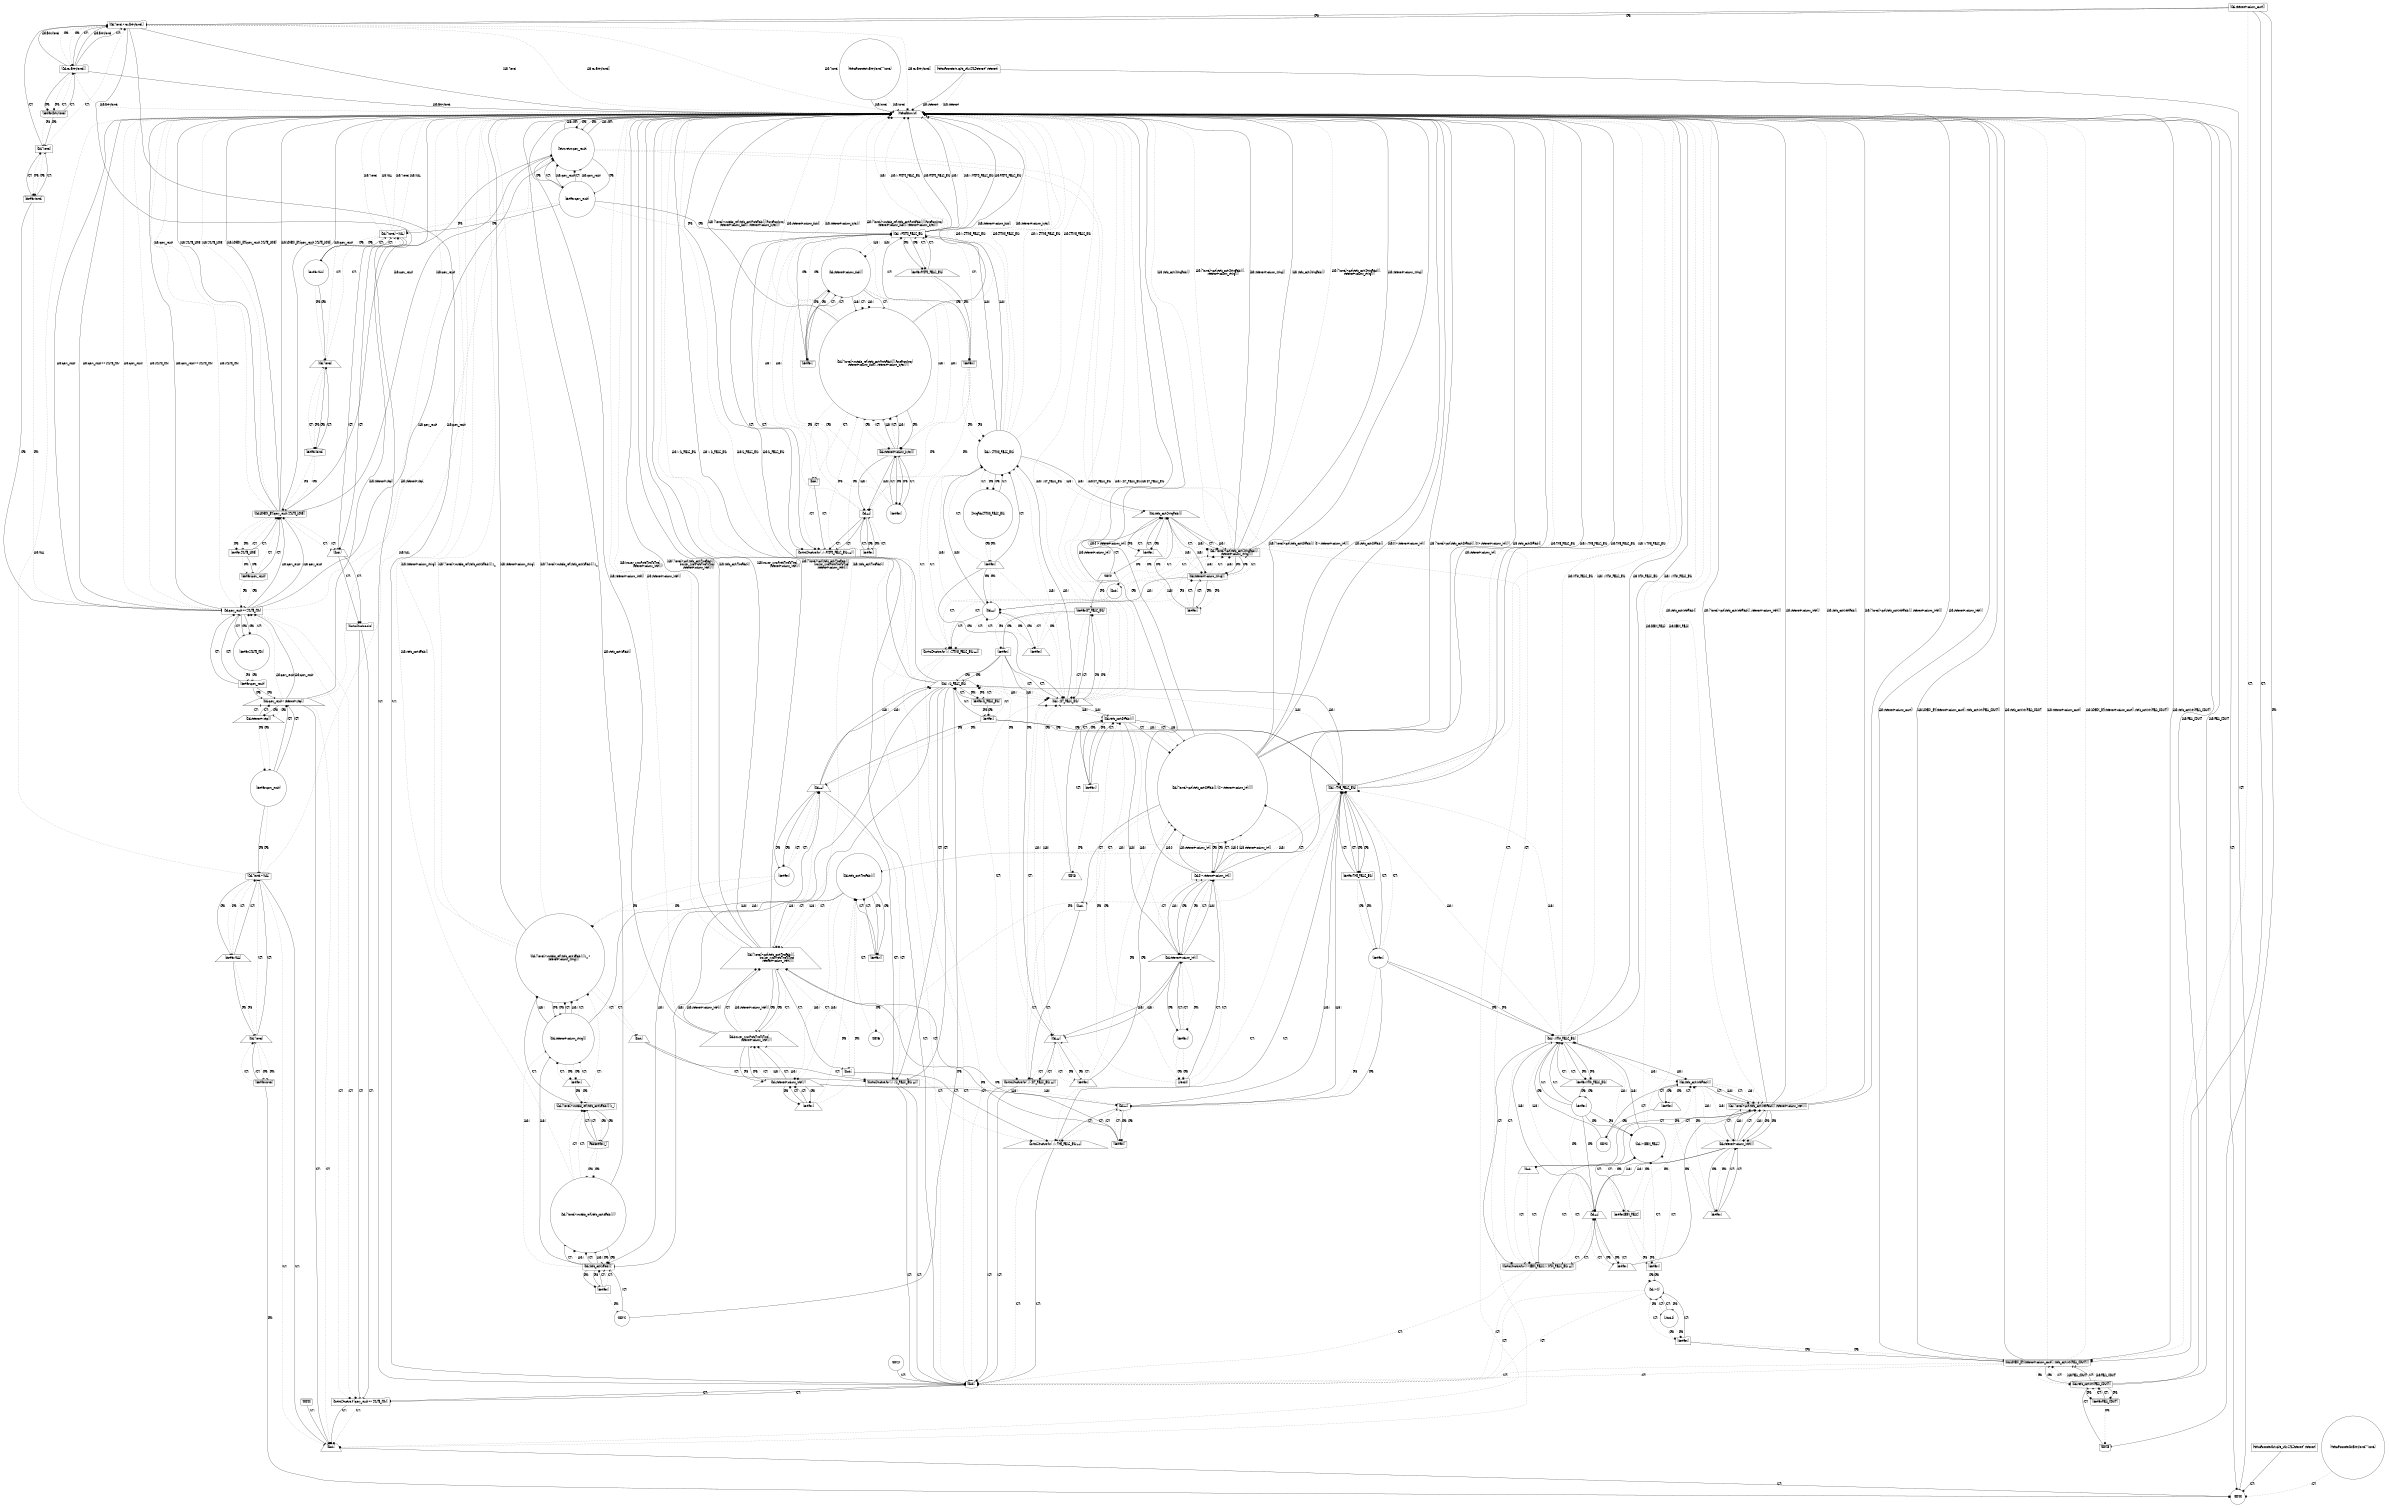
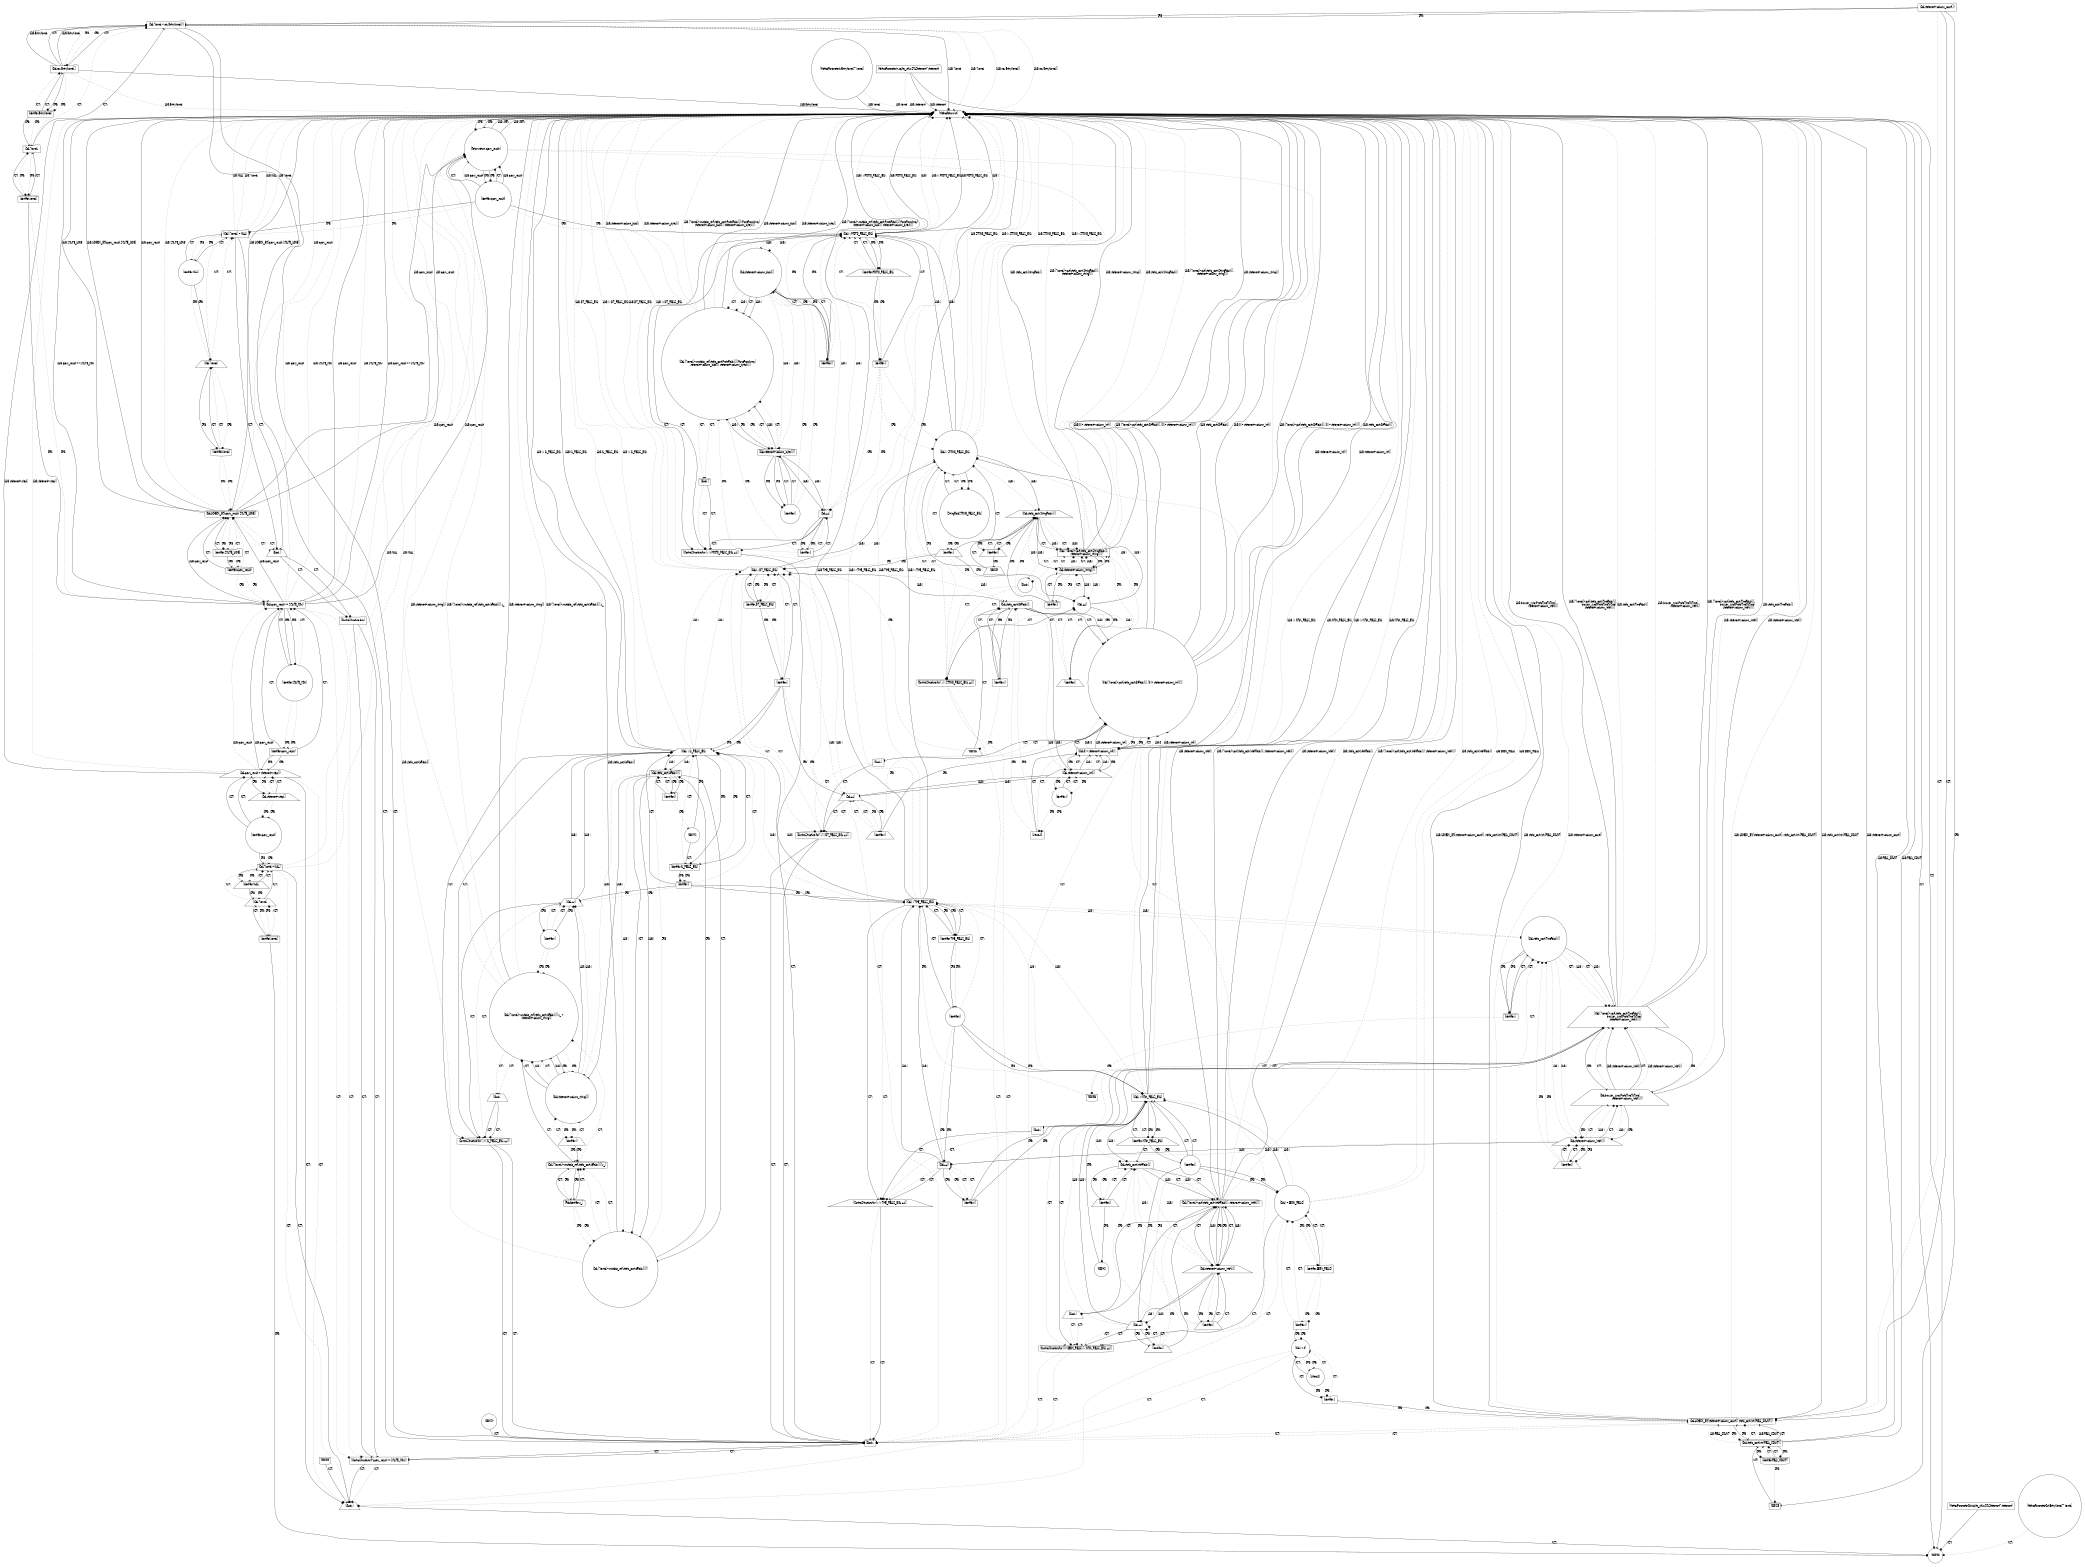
edge "1000201" -> "(Identifier,BIT_FIELDS_END)": now "1000201" -> "(Call,i < STRING_FIELDS_END)"
node "1000156": shape circle -> cylinder
edge "1000143" -> "(Call,static_cast<Int64Field>(i))": now "(Identifier,INT64_FIELDS_END)" -> "(Call,static_cast<Int64Field>(i))"
edge "1000172" -> "(Call,static_cast<IdField>(i))": now "1000172" -> "(Identifier,ID_FIELDS_END)"
